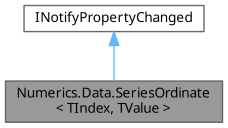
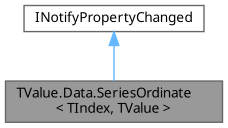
node "Numerics.Data.SeriesOrdinate < TIndex, TValue >": label "Numerics.Data.SeriesOrdinate < TIndex, TValue >" -> "TValue.Data.SeriesOrdinate < TIndex, TValue >"
